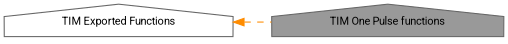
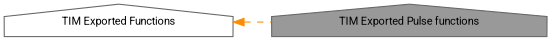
node "TIM One Pulse functions": label "TIM One Pulse functions" -> "TIM Exported Pulse functions"
